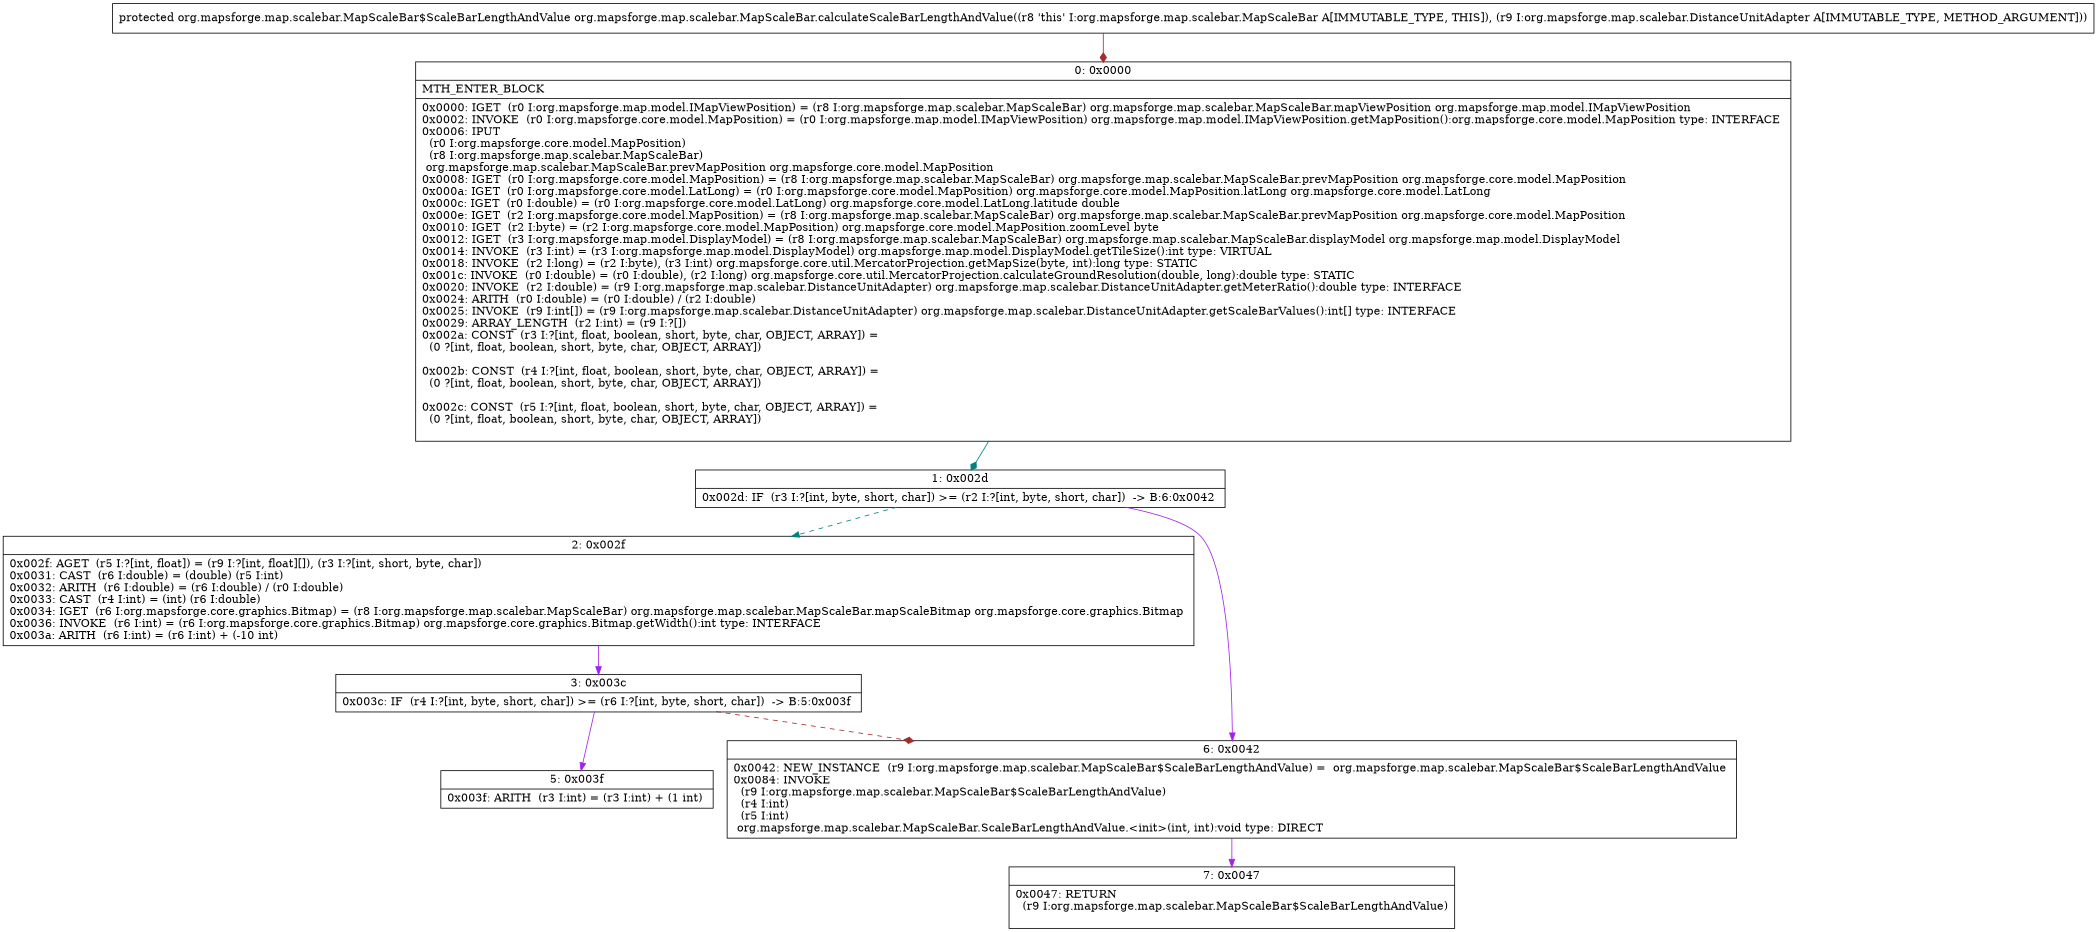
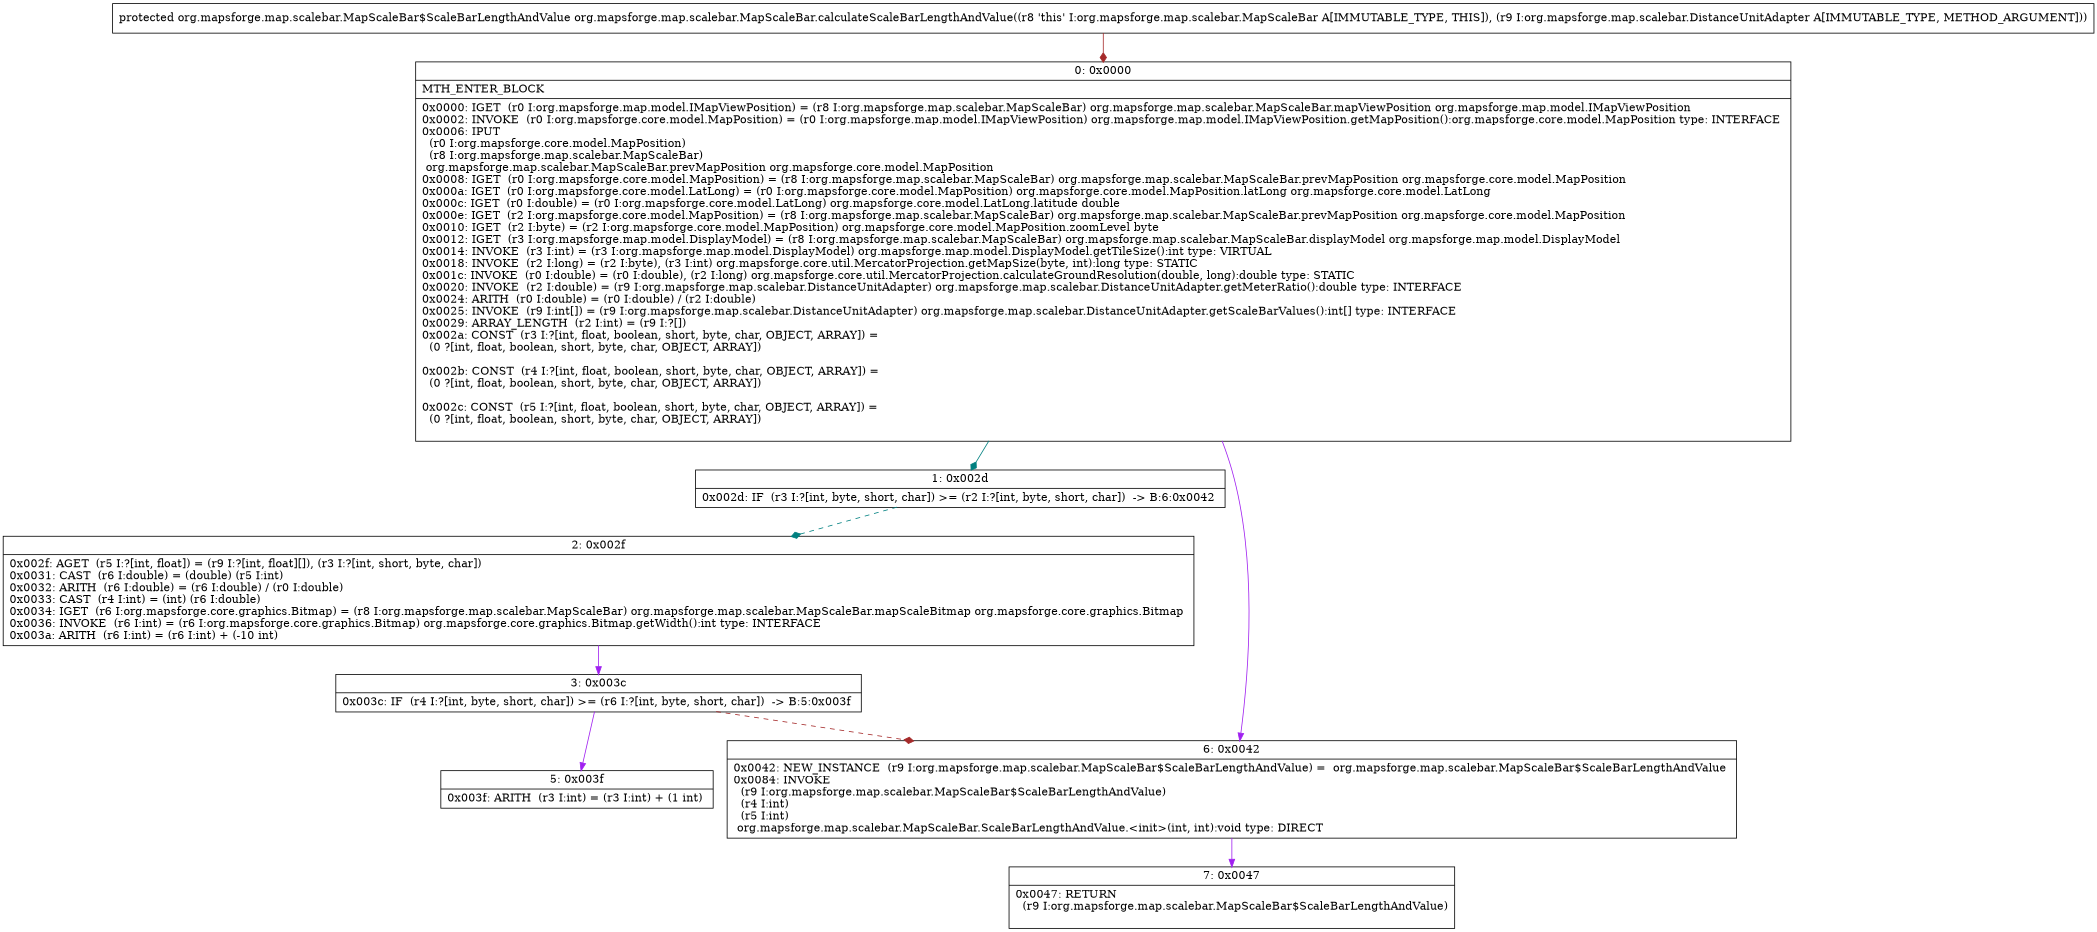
edge "1: 0x002d" -> "2: 0x002f": arrowhead normal -> diamond
edge "1: 0x002d" -> "6: 0x0042": now "0: 0x0000" -> "6: 0x0042"
